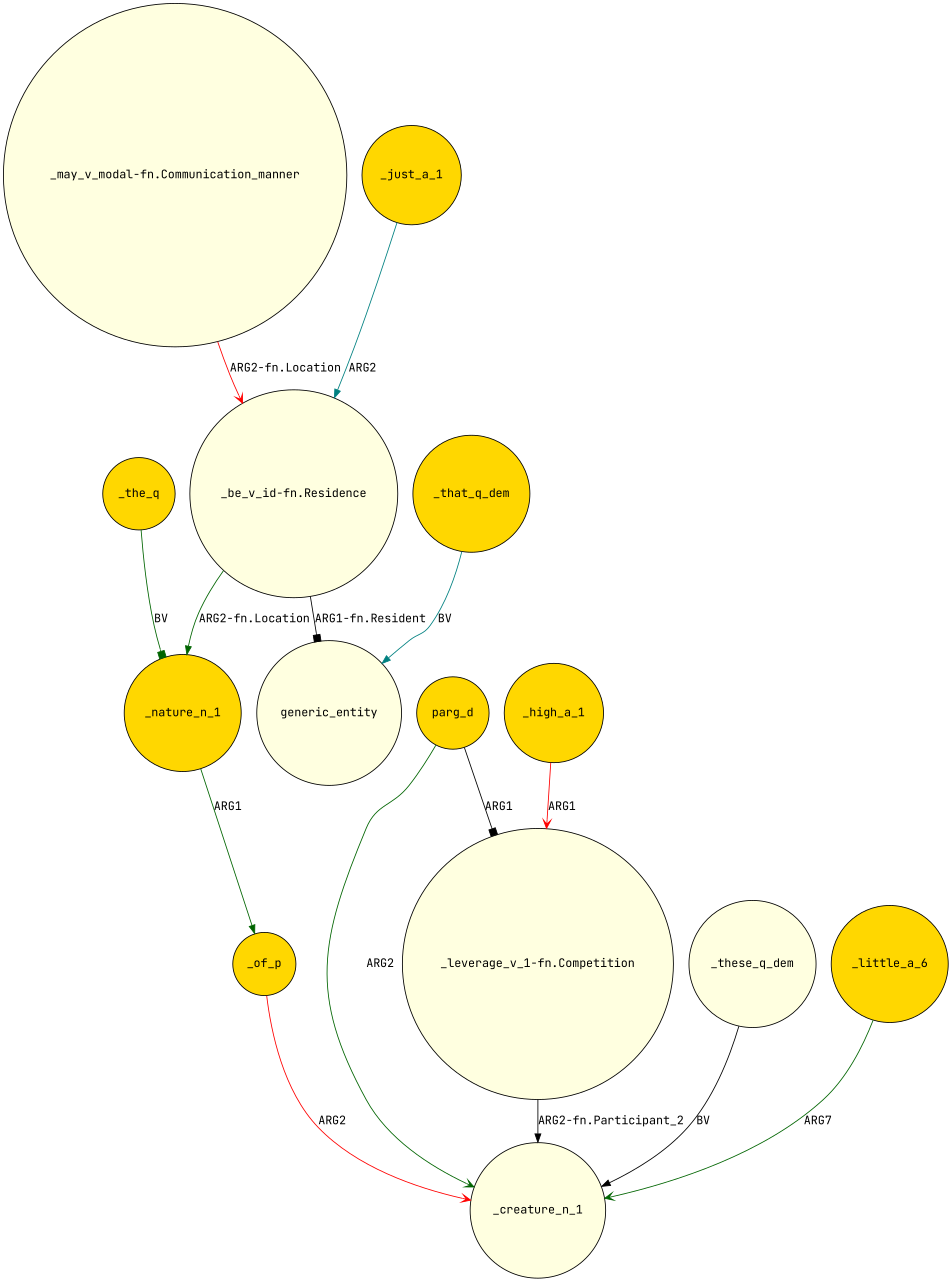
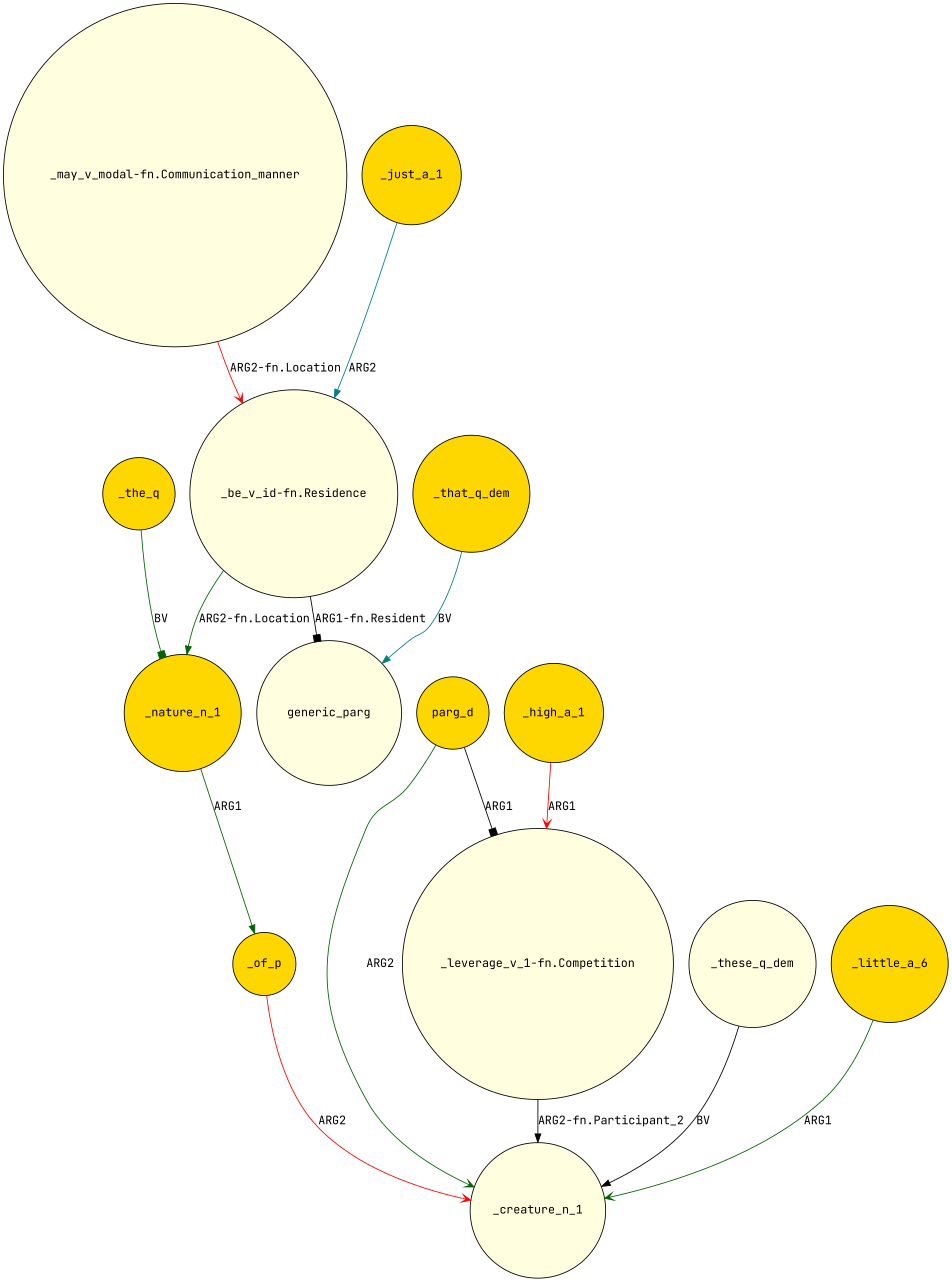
node "generic_entity": label "generic_entity" -> "generic_parg"
edge "_little_a_6" -> "_creature_n_1": label "ARG7" -> "ARG1"
